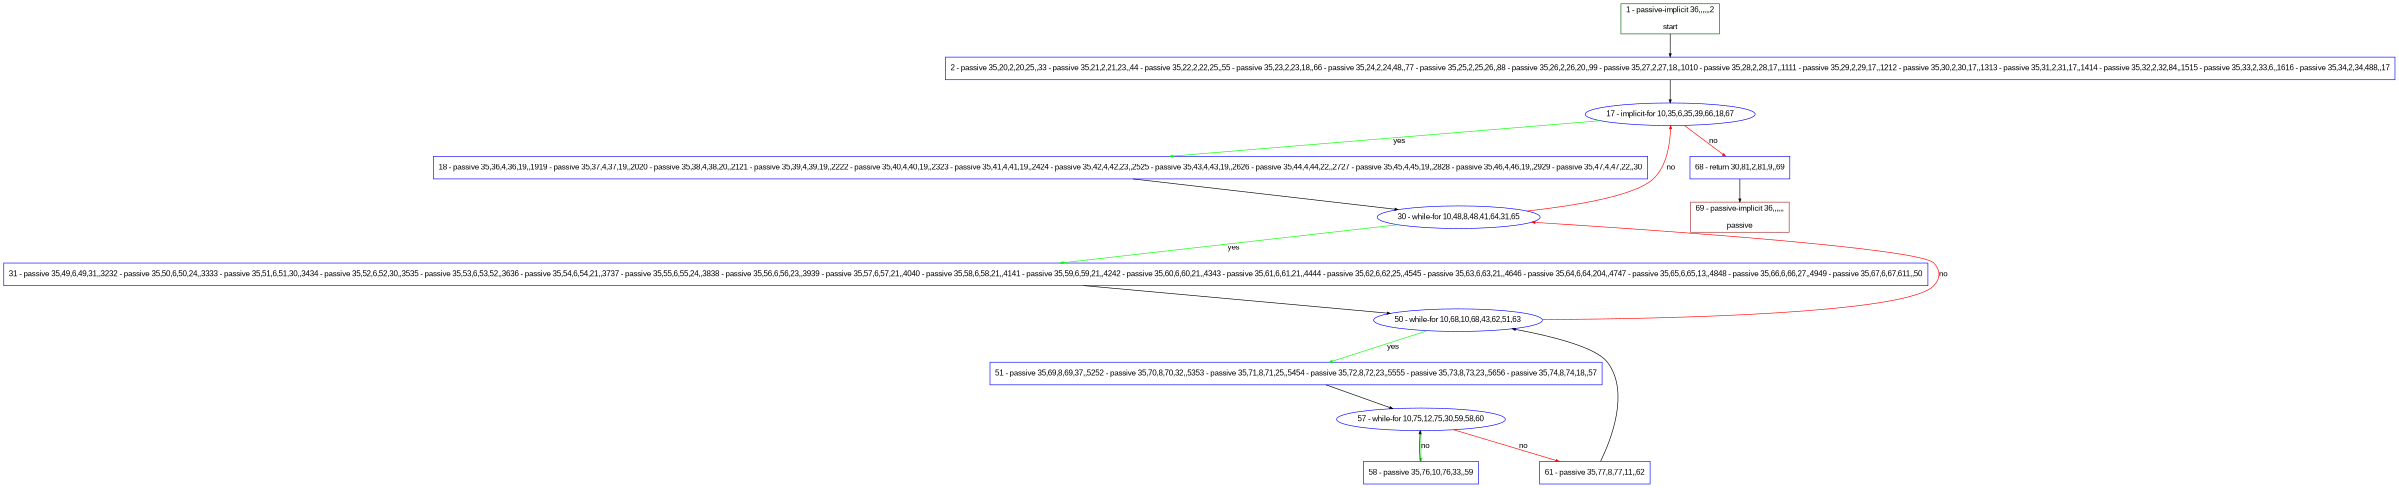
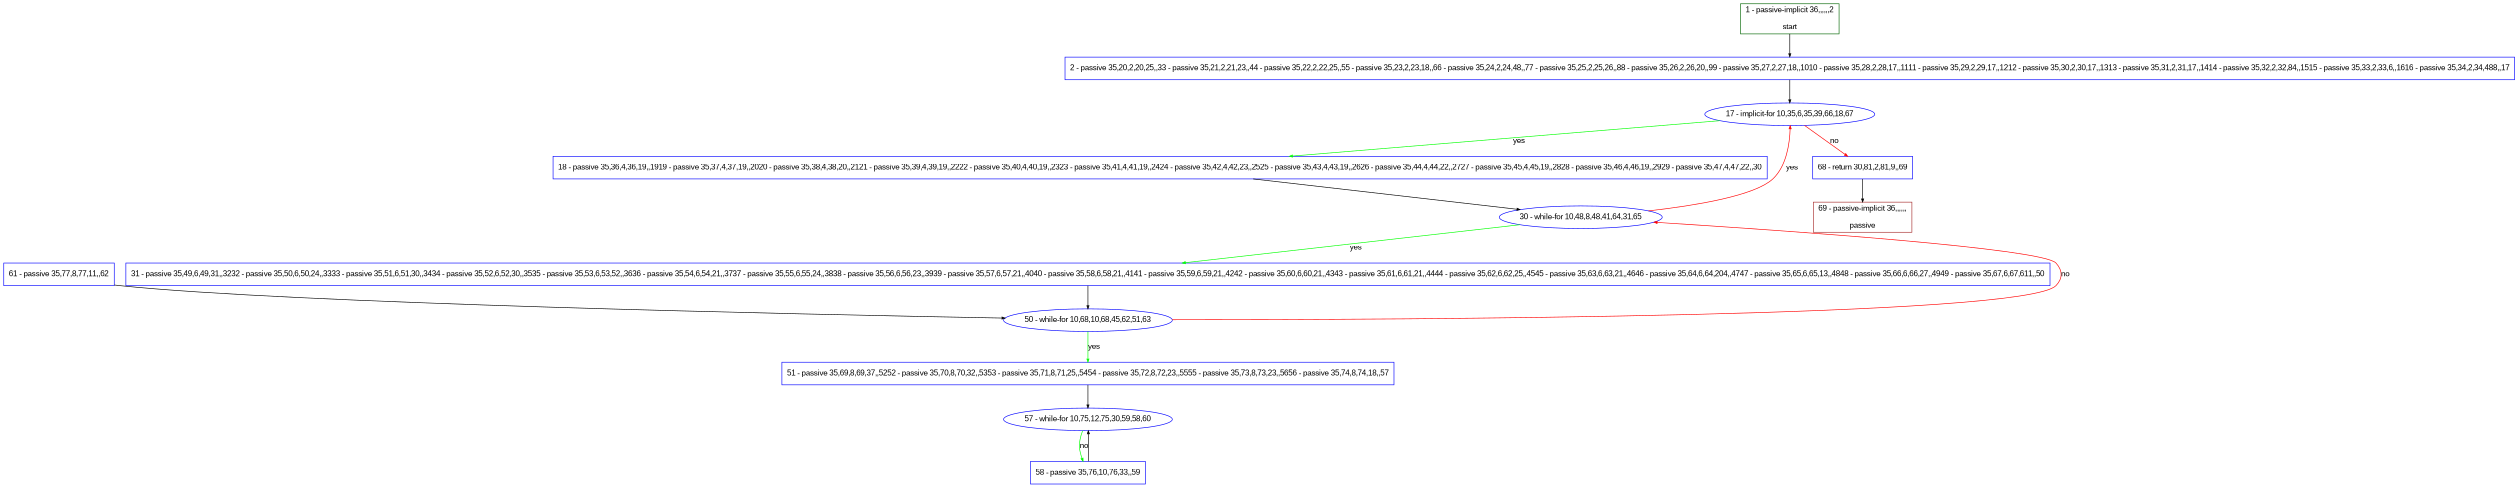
edge "30 - while-for 10,48,8,48,41,64,31,65" -> "17 - implicit-for 10,35,6,35,39,66,18,67": label "no" -> "yes"
node "50 - while-for 10,68,10,68,43,62,51,63": label "50 - while-for 10,68,10,68,43,62,51,63" -> "50 - while-for 10,68,10,68,45,62,51,63"
edge "57 - while-for 10,75,12,75,30,59,58,60" -> "61 - passive 35,77,8,77,11,,62": removed, label "no"
